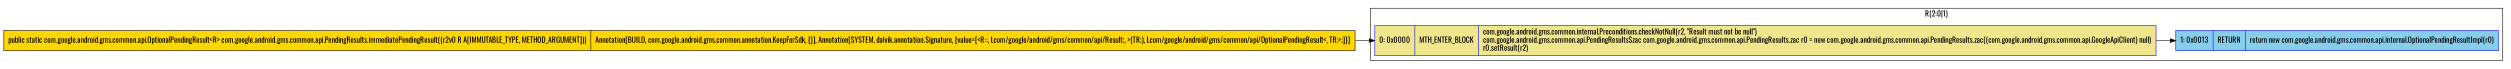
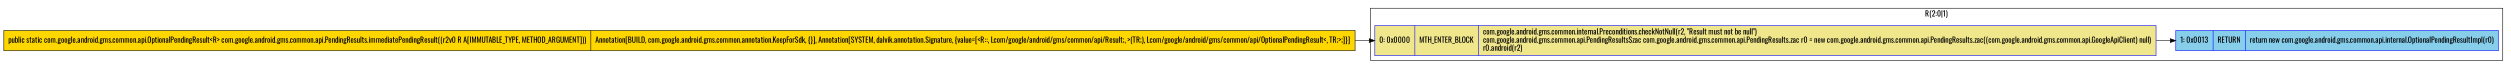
node "0: 0x0000": text "r0.setResult(r2)" -> "r0.android(r2)"
